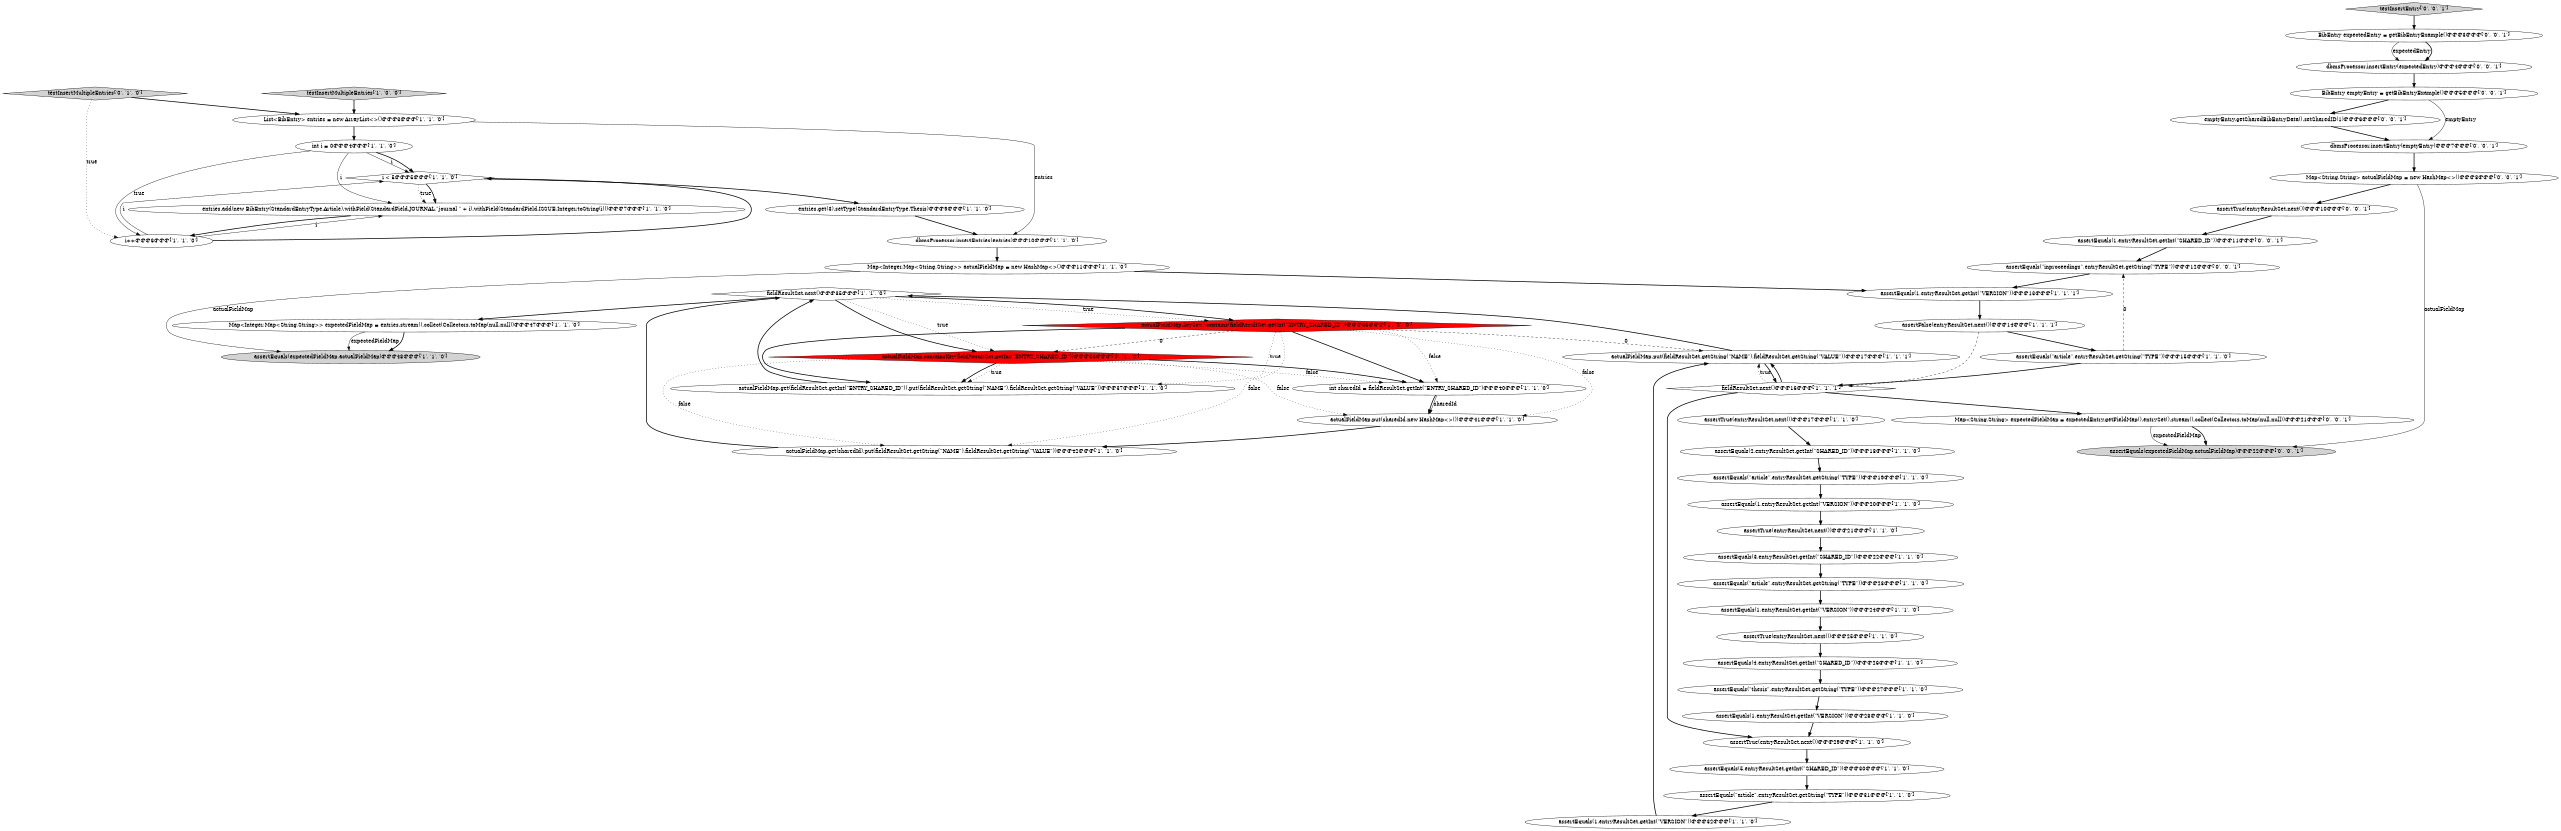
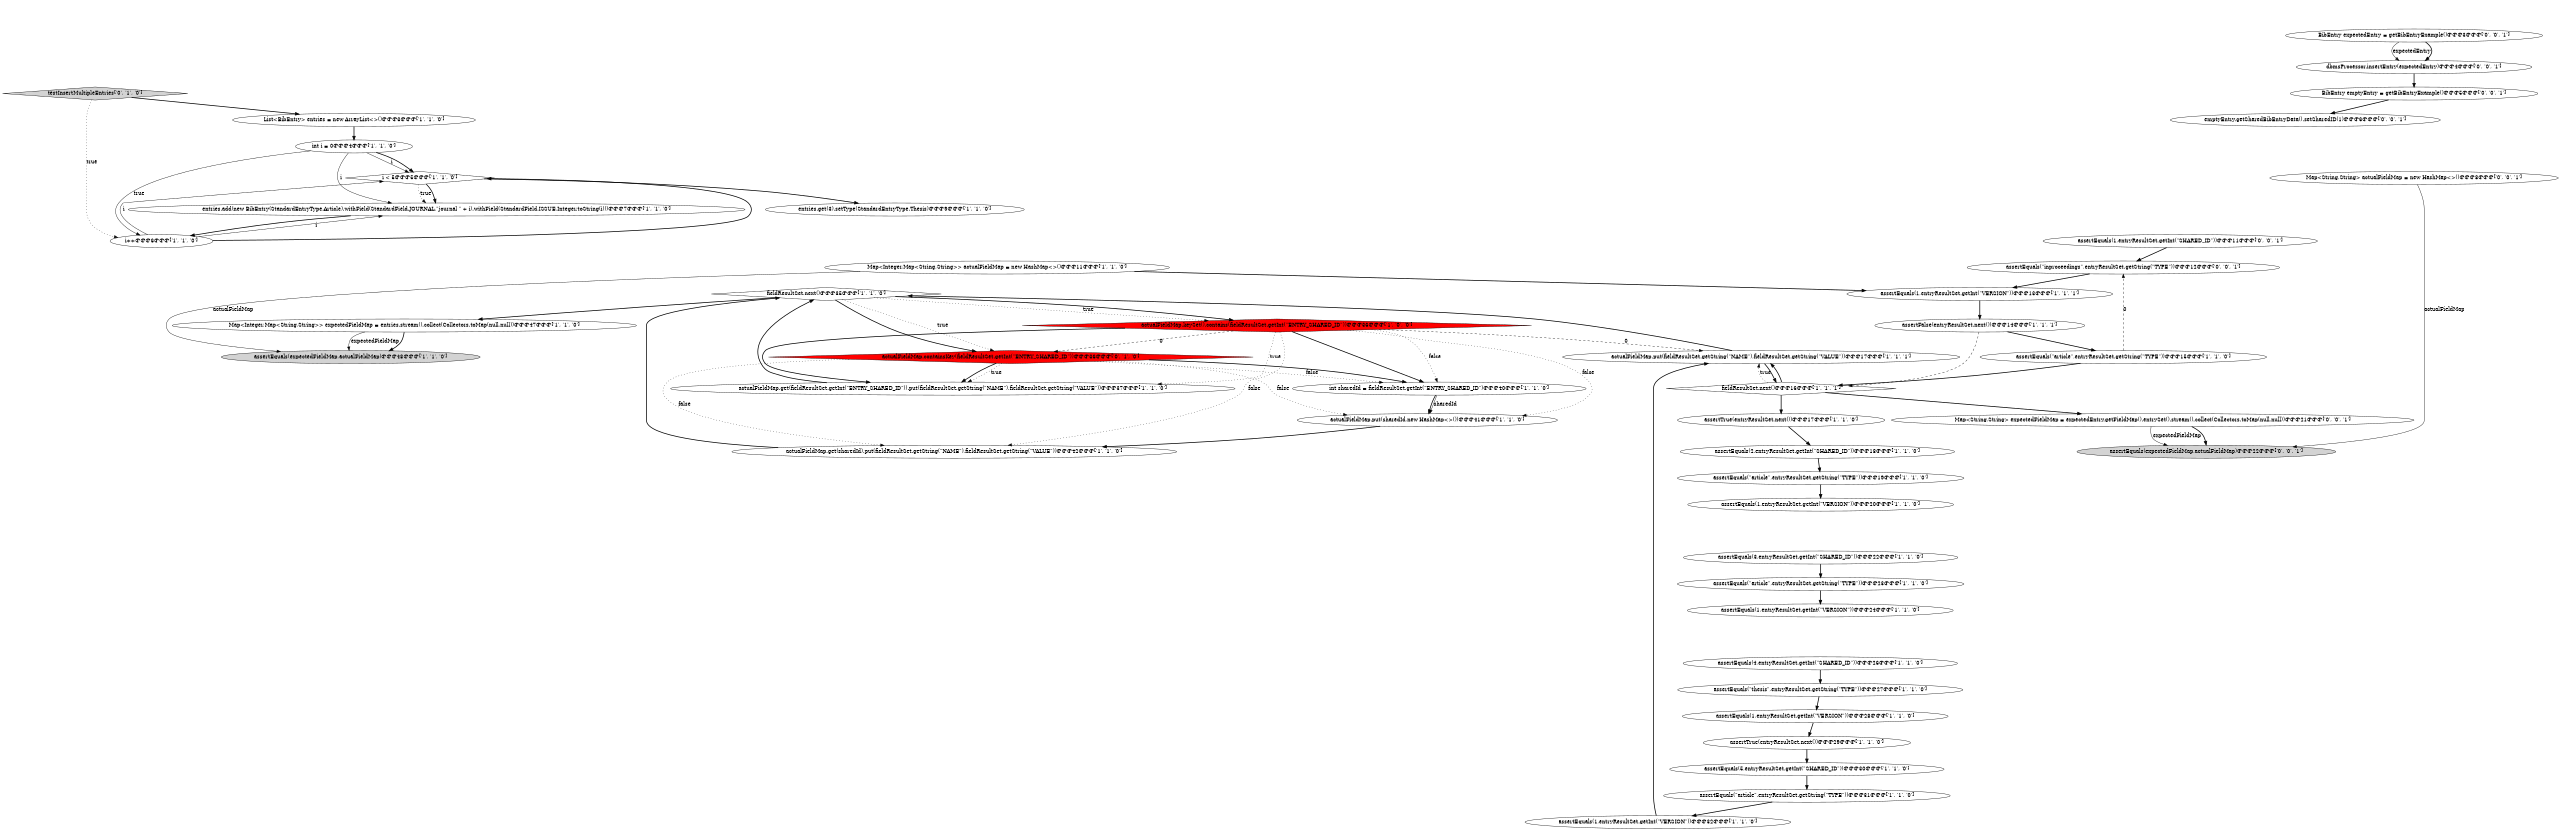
node "testInsertEntry['0', '0', '1']": removed
node "testInsertMultipleEntries['1', '0', '0']": removed
node "dbmsProcessor.insertEntry(emptyEntry)@@@7@@@['0', '0', '1']": removed
node "assertTrue(entryResultSet.next())@@@10@@@['0', '0', '1']": removed
node "dbmsProcessor.insertEntries(entries)@@@10@@@['1', '1', '0']": removed
node "assertTrue(entryResultSet.next())@@@21@@@['1', '1', '0']": removed
edge "fieldResultSet.next()@@@16@@@['1', '1', '1']" -> "assertTrue(entryResultSet.next())@@@29@@@['1', '1', '0']": now "fieldResultSet.next()@@@16@@@['1', '1', '1']" -> "assertTrue(entryResultSet.next())@@@17@@@['1', '1', '0']"
node "assertTrue(entryResultSet.next())@@@25@@@['1', '1', '0']": removed
